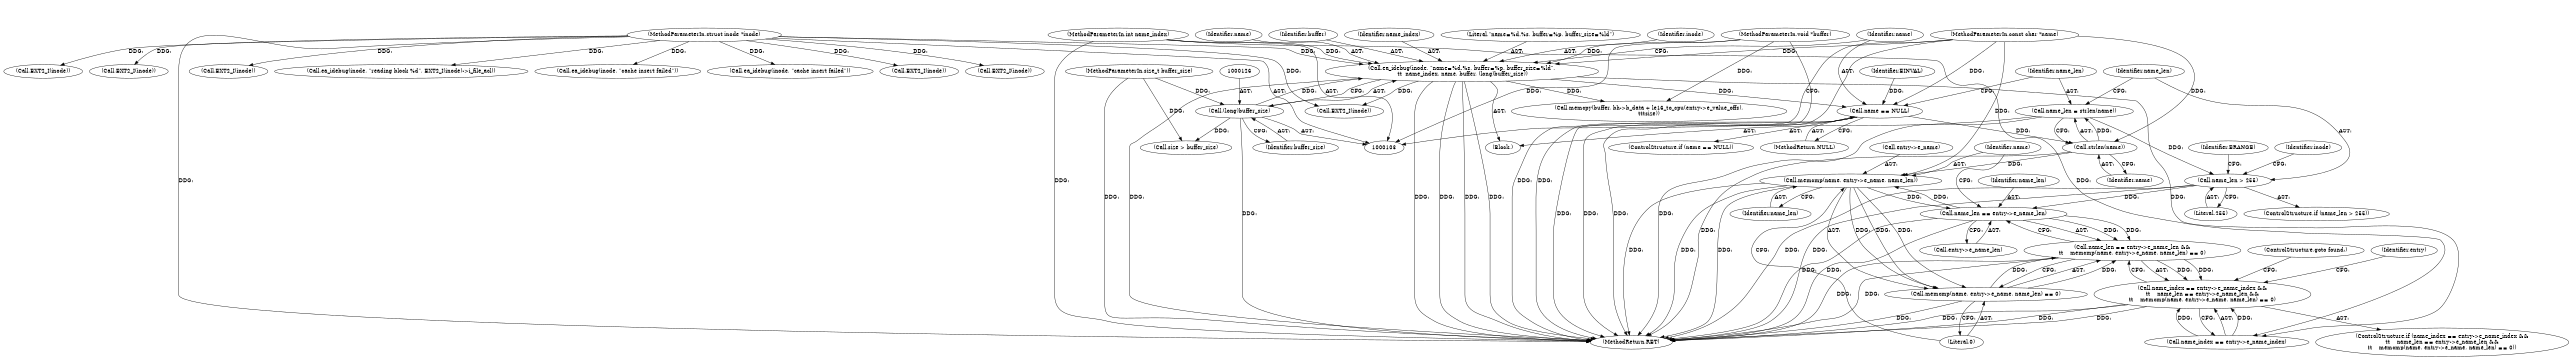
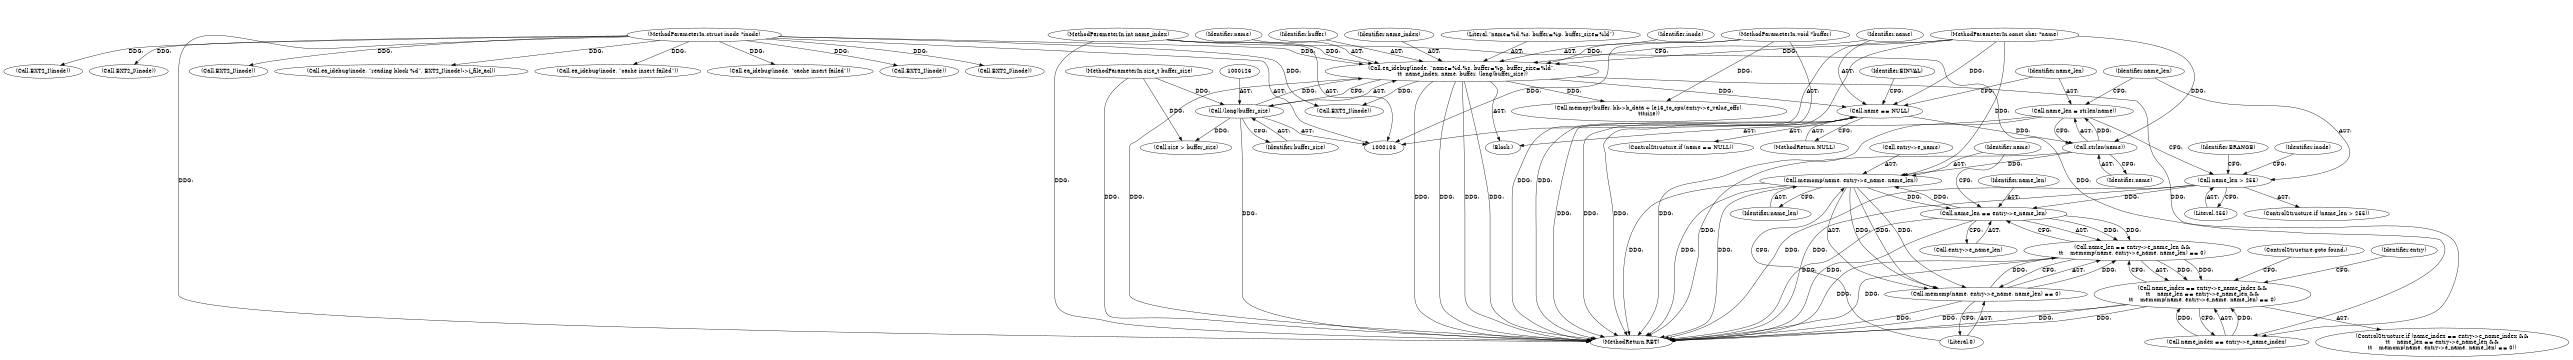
edge "(MethodParameterIn,const char *name)" -> "1000103": label "CFG: " -> "AST: "
edge "(Identifier,EINVAL)" -> "(Call,name == NULL)": label "DDG: " -> "CFG: "
edge "(Call,name_len = strlen(name))" -> "(Call,name_len > 255)": label "DDG: " -> "CFG: "
